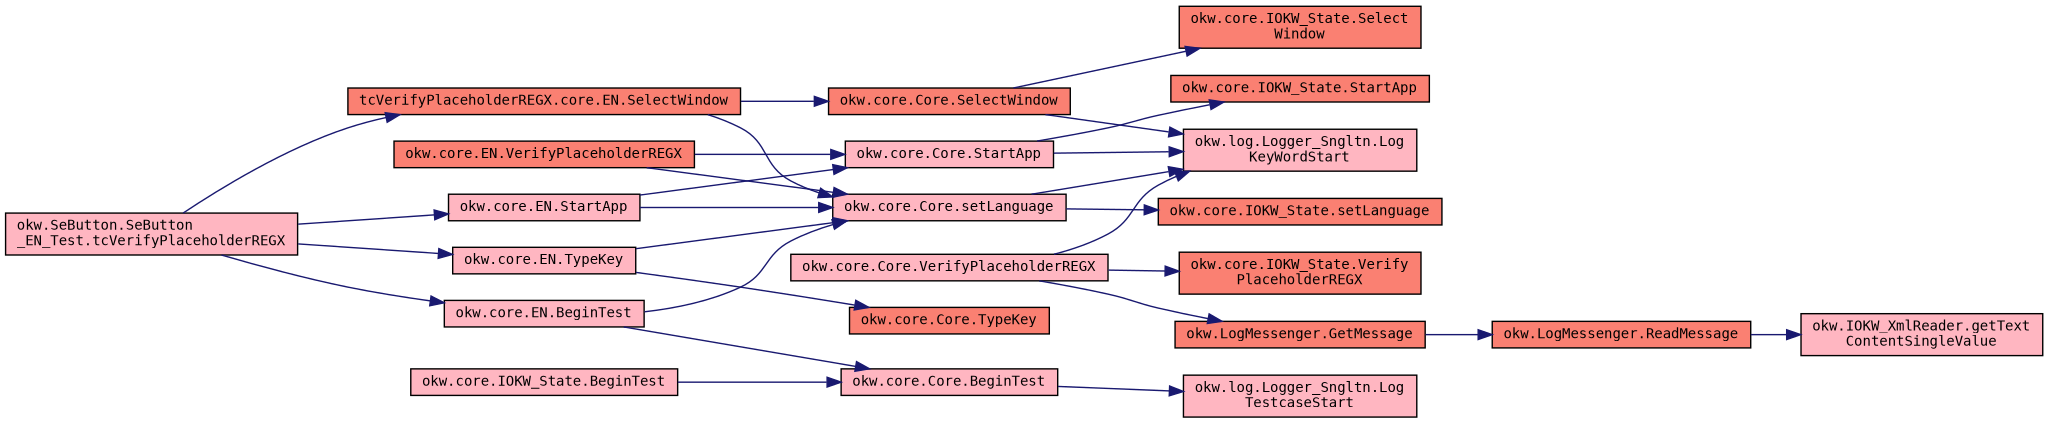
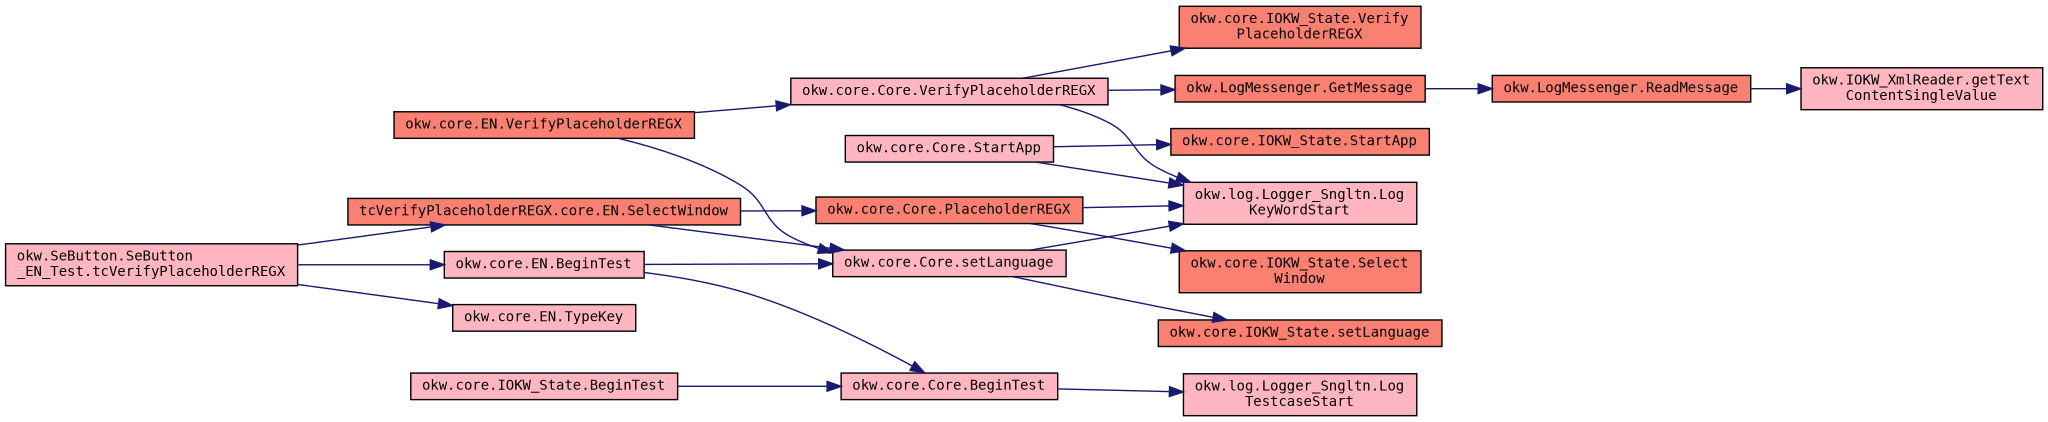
node "okw.core.Core.SelectWindow": label "okw.core.Core.SelectWindow" -> "okw.core.Core.PlaceholderREGX"
edge "okw.core.EN.VerifyPlaceholderREGX" -> "okw.core.Core.StartApp": now "okw.core.EN.VerifyPlaceholderREGX" -> "okw.core.Core.VerifyPlaceholderREGX"
node "okw.core.EN.StartApp": removed
edge "okw.core.EN.TypeKey" -> "okw.core.Core.setLanguage": removed
node "okw.core.Core.TypeKey": removed
